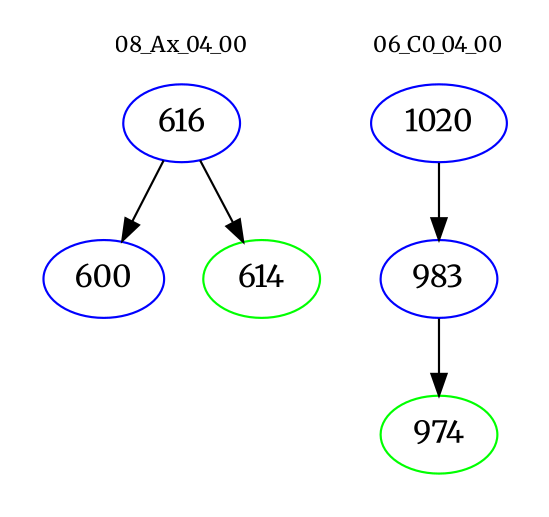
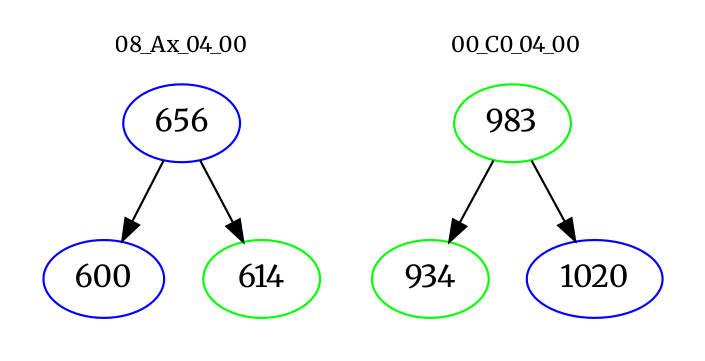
cluster "06_C0_04_00": label "06_C0_04_00" -> "00_C0_04_00"
node "616": label "616" -> "656"
edge "1020" -> "983": reversed
node "983": color blue -> green
node "974": label "974" -> "934"
